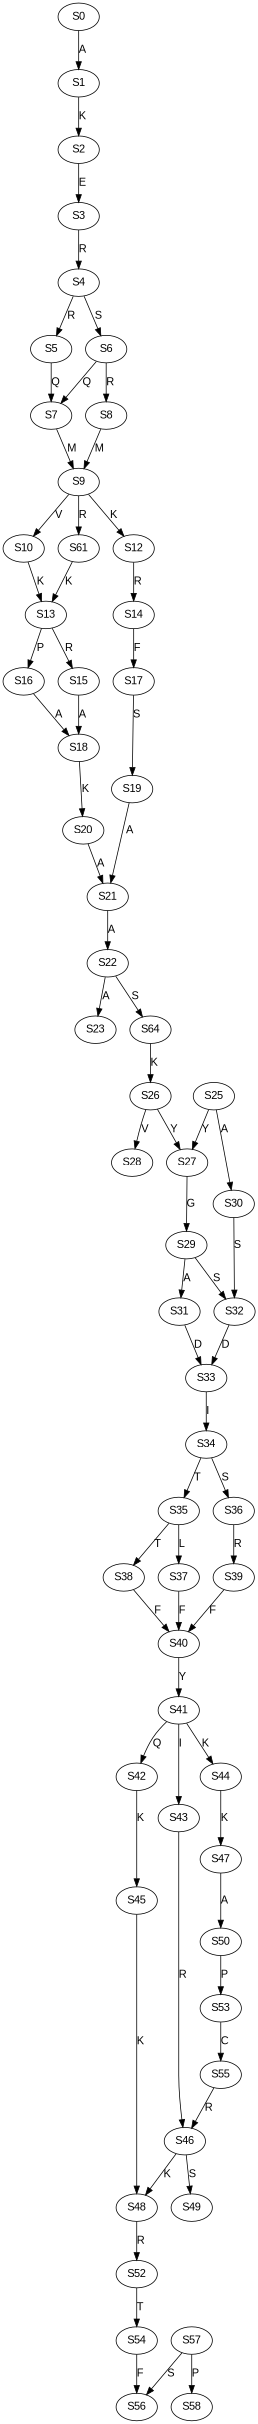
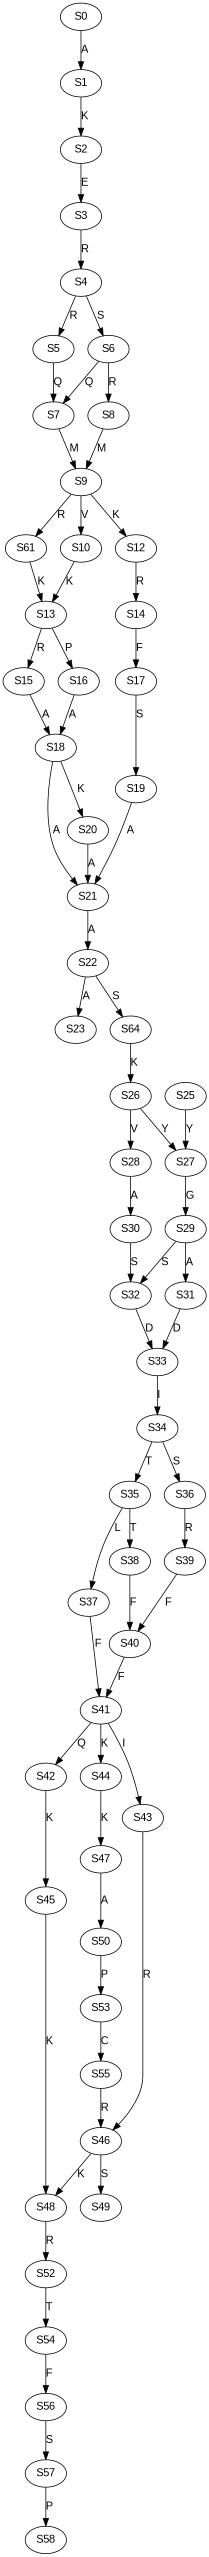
edge "S18" -> "S21": added, label "A"
edge "S25" -> "S30": now "S28" -> "S30"
edge "S37" -> "S40": now "S37" -> "S41"
edge "S40" -> "S41": label "Y" -> "F"
edge "S57" -> "S56": reversed
